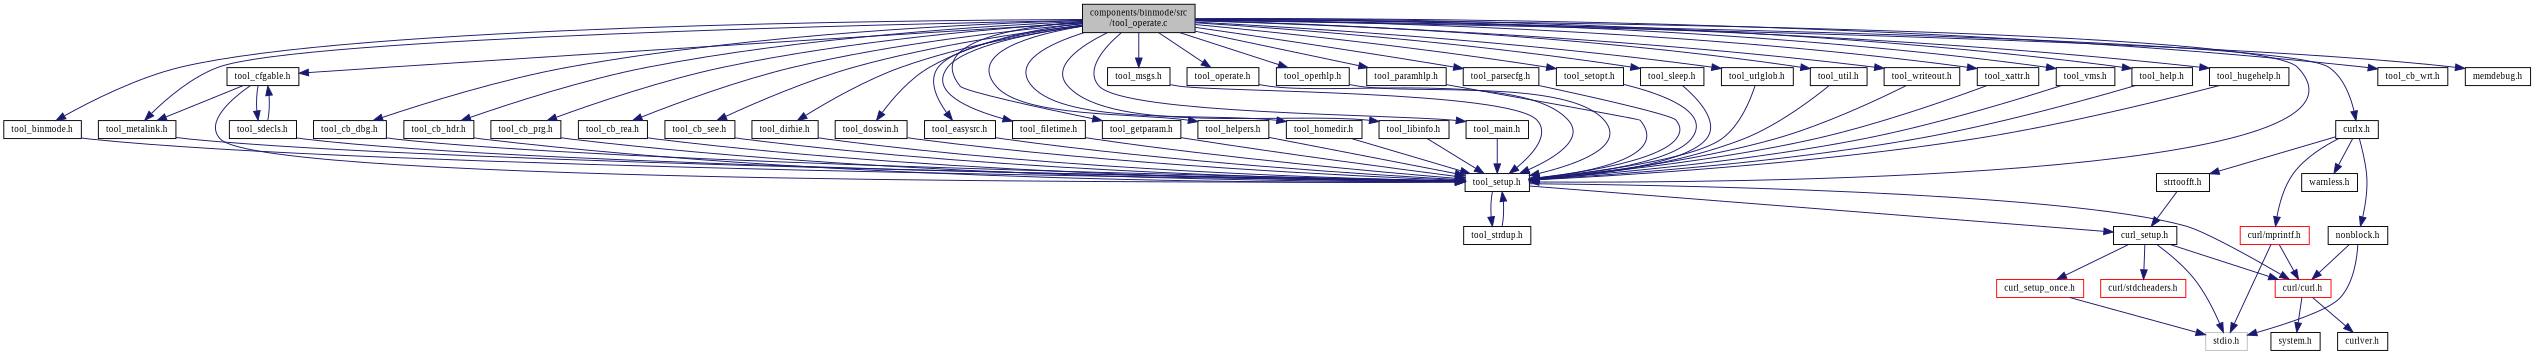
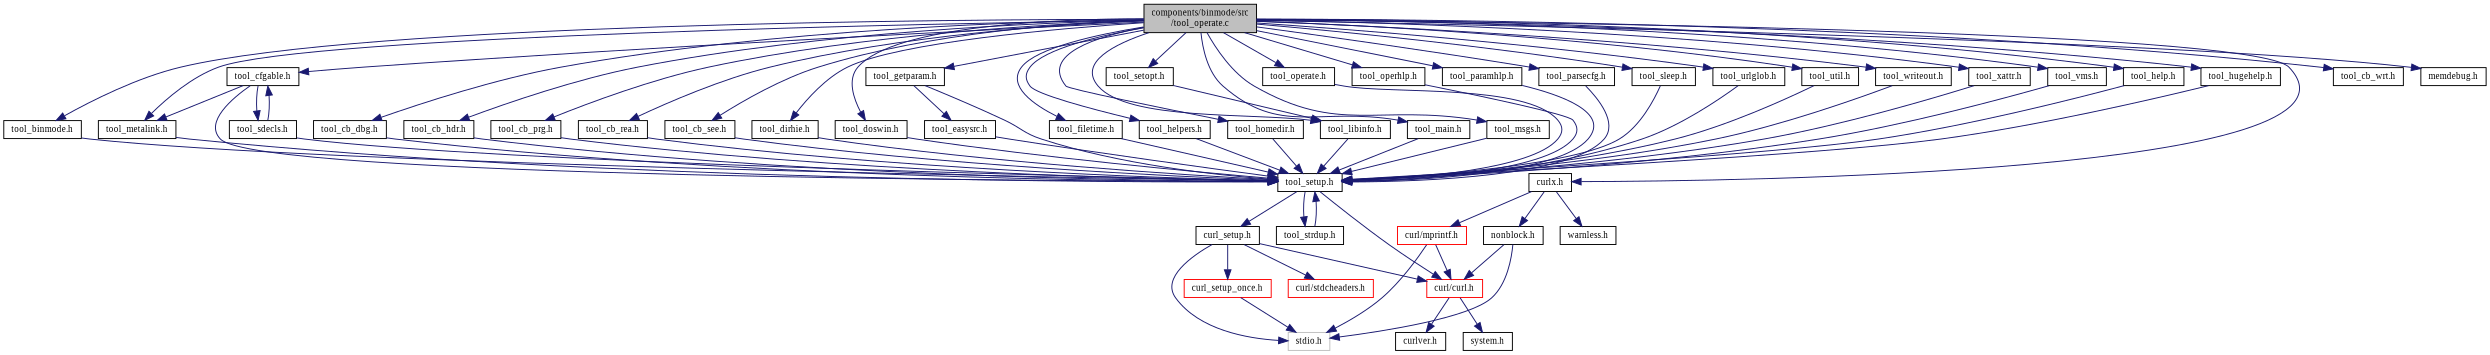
edge "components/binmode/src /tool_operate.c" -> "tool_easysrc.h": now "tool_getparam.h" -> "tool_easysrc.h"
edge "components/binmode/src /tool_operate.c" -> "tool_setup.h": removed
edge "tool_setopt.h" -> "tool_setup.h": now "tool_setopt.h" -> "tool_libinfo.h"
node "strtoofft.h": removed
